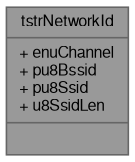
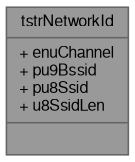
node "tstrNetworkId": text "+ pu8Bssid" -> "+ pu9Bssid"
